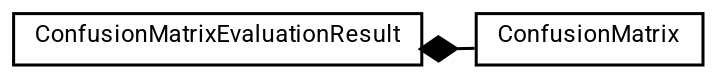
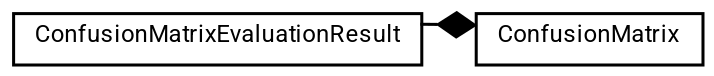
edge "ConfusionMatrix" -> "ConfusionMatrixEvaluationResult": reversed
